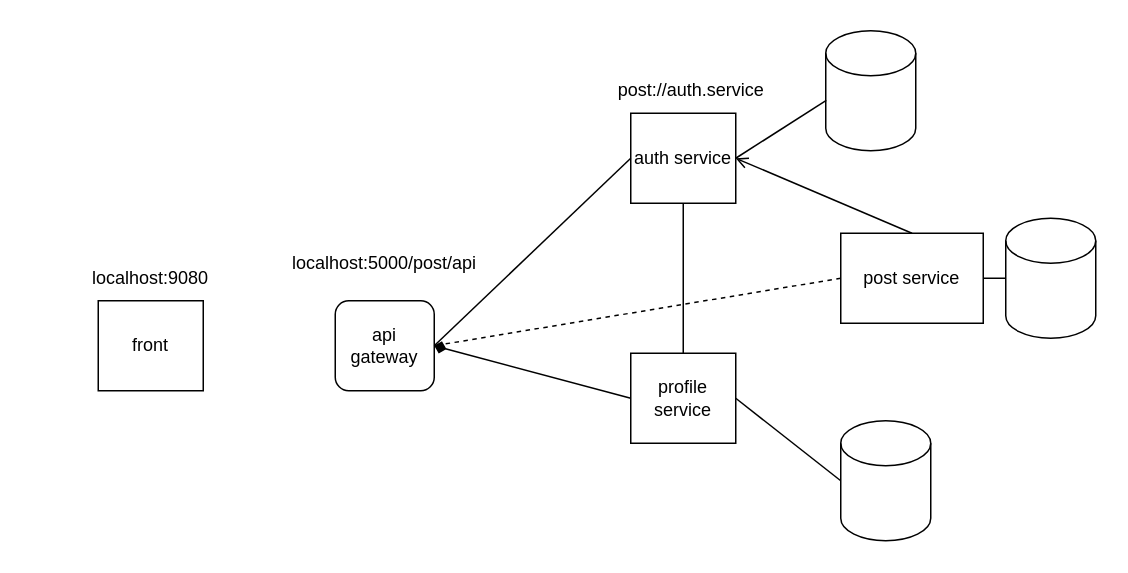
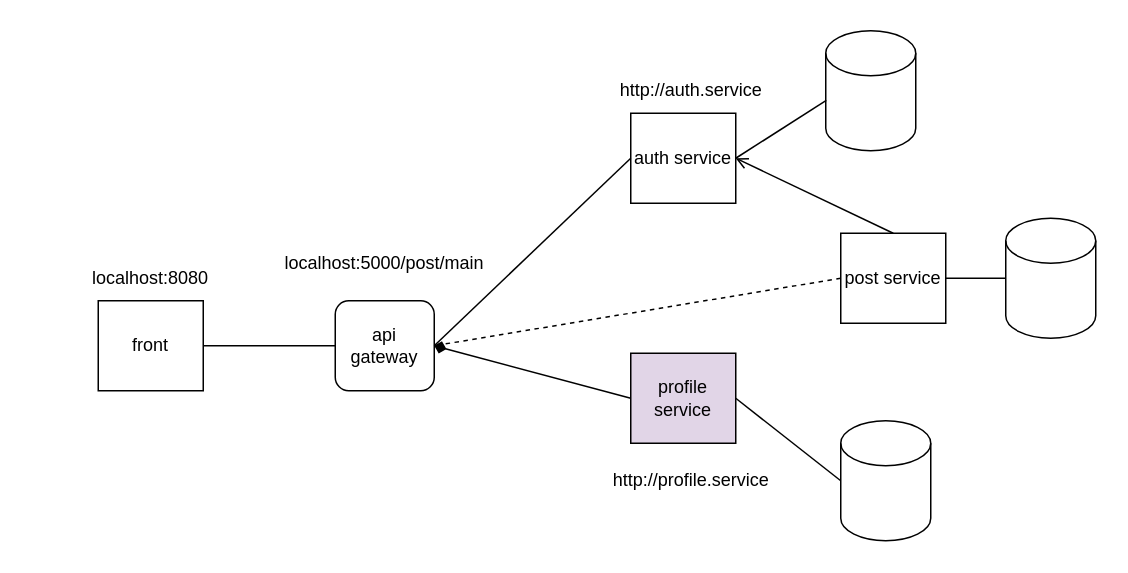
node "post://auth.service": label "post://auth.service" -> "http://auth.service"
node "localhost:5000/post/api": label "localhost:5000/post/api" -> "localhost:5000/post/main"
node "localhost:9080": label "localhost:9080" -> "localhost:8080"
edge "auth service" -- "profile service": removed
node "post service": size 143x90 -> 105x90
edge "front" -- "api gateway": added
node "profile service": fillcolor #ffffff -> #e1d5e7
node "http://profile.service": added
